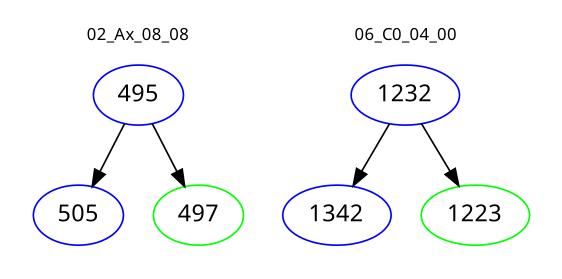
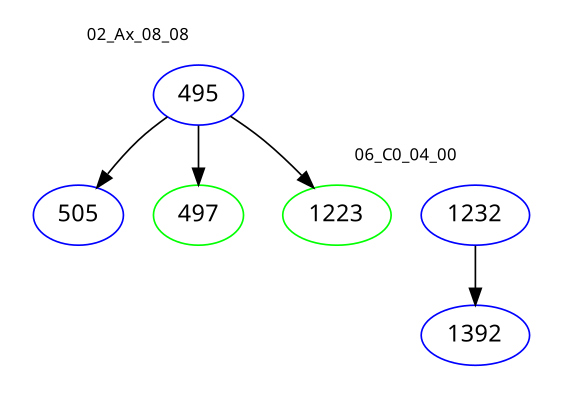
edge "1232" -> "1223": now "495" -> "1223"
node "1342": label "1342" -> "1392"
